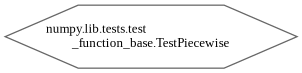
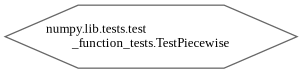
node "numpy.lib.tests.test _function_base.TestPiecewise": label "numpy.lib.tests.test _function_base.TestPiecewise" -> "numpy.lib.tests.test _function_tests.TestPiecewise"
